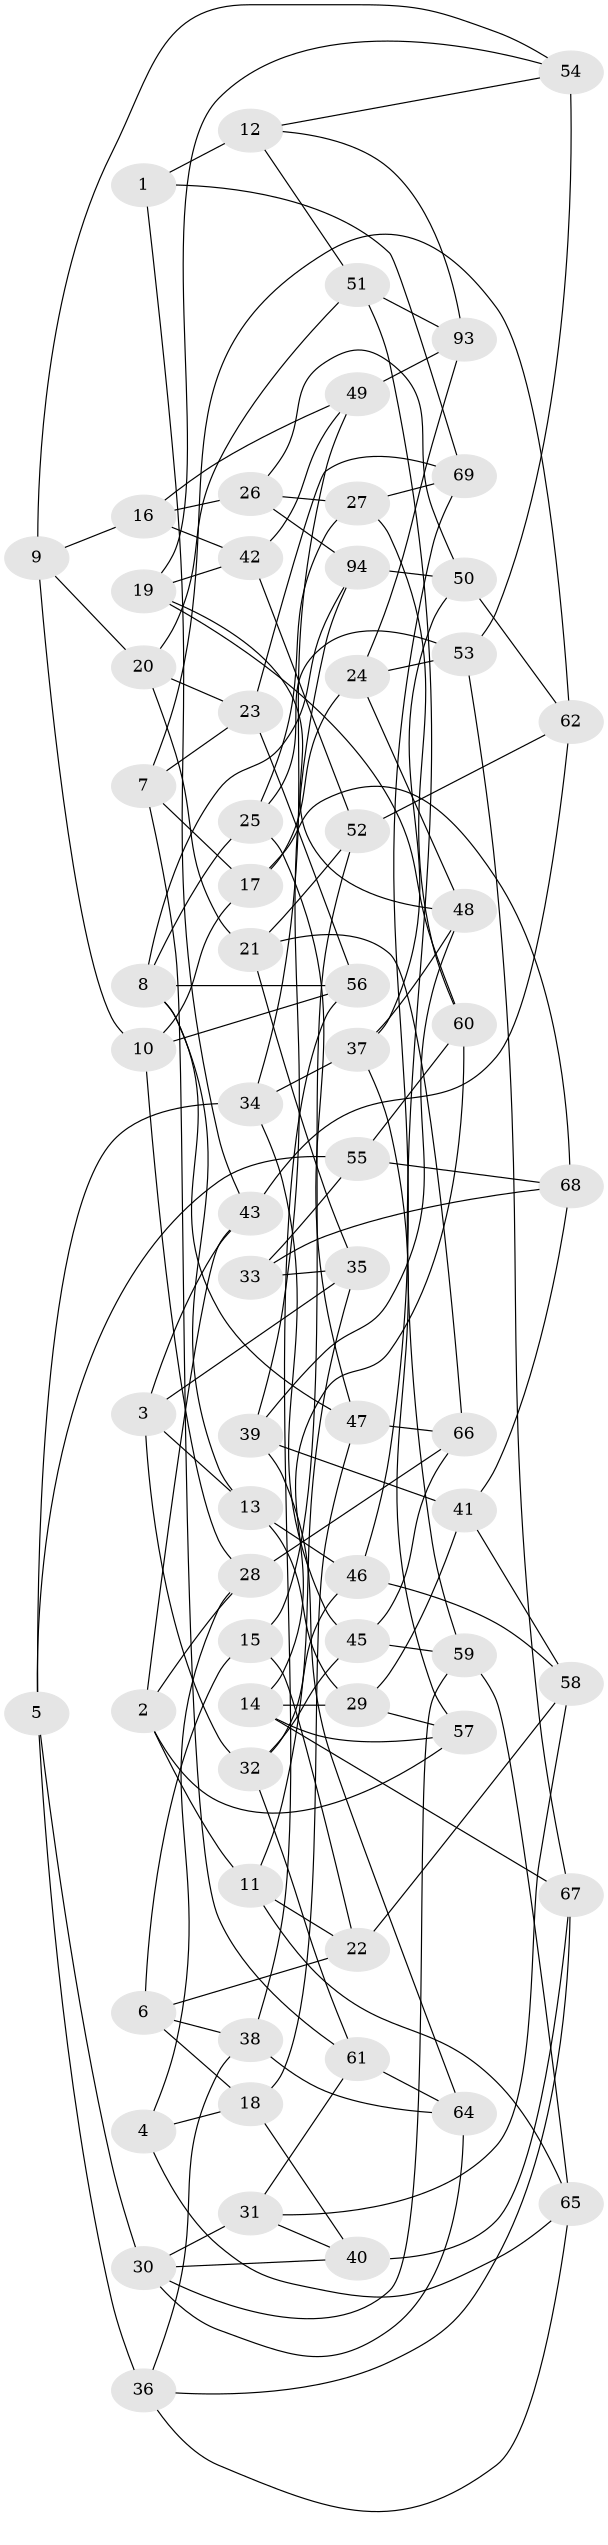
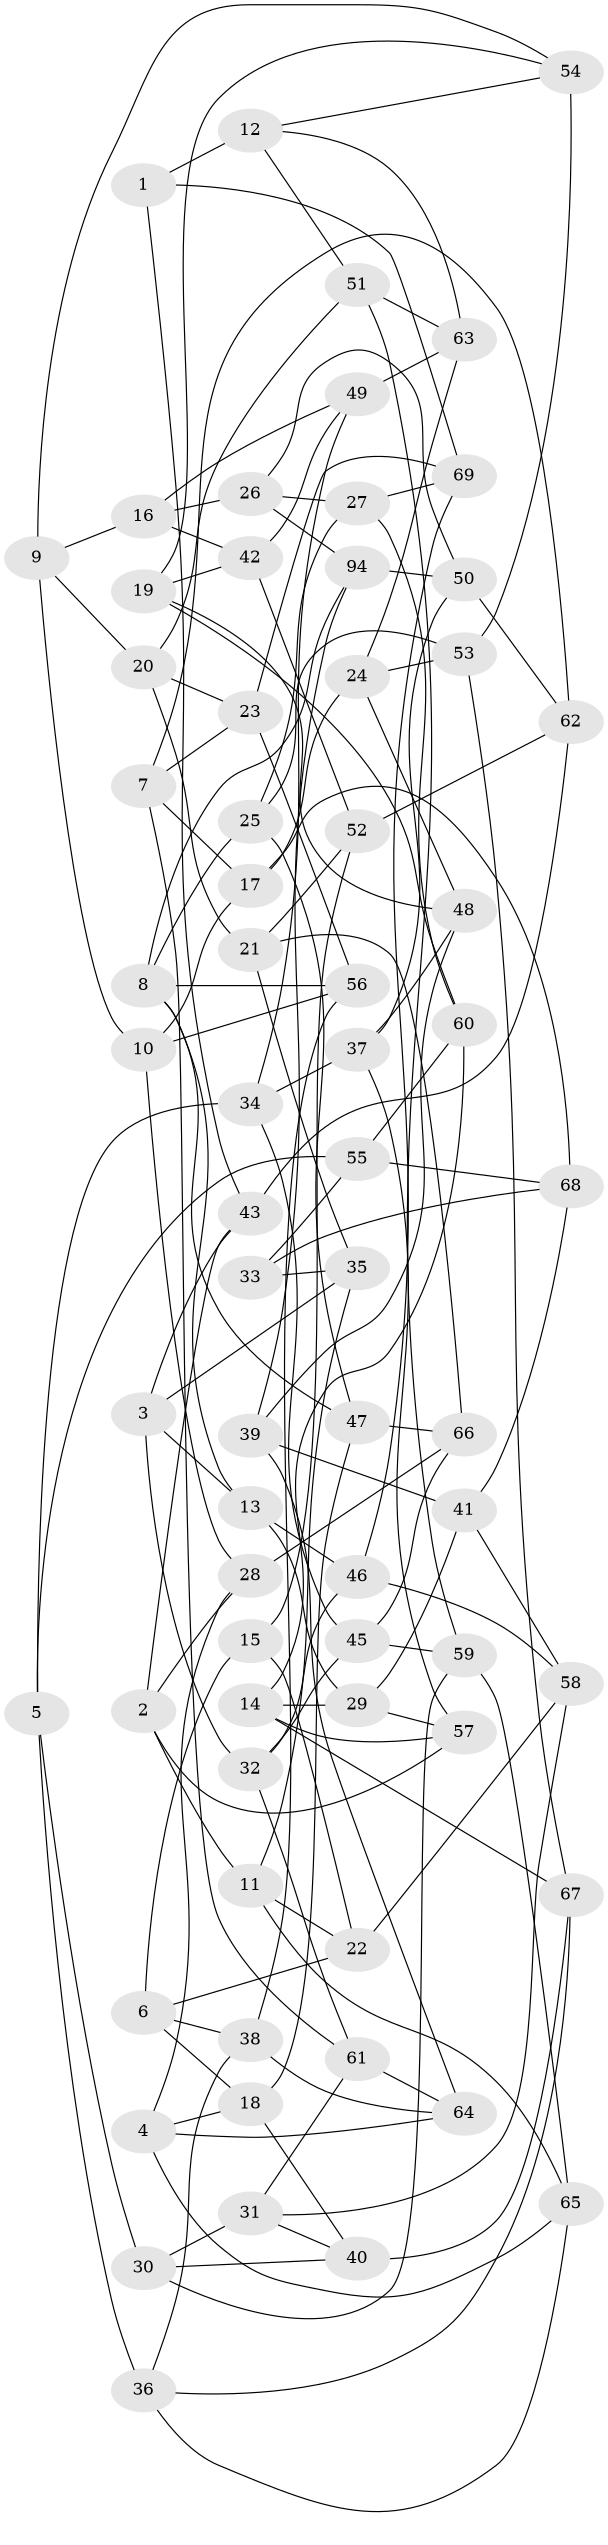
node "93": label "93" -> "63"
edge "64" -- "30": now "64" -- "4"
